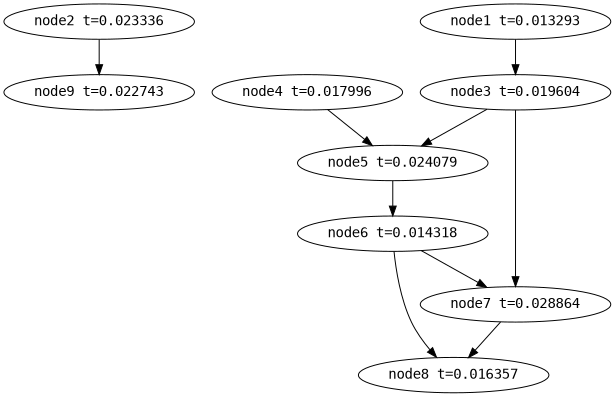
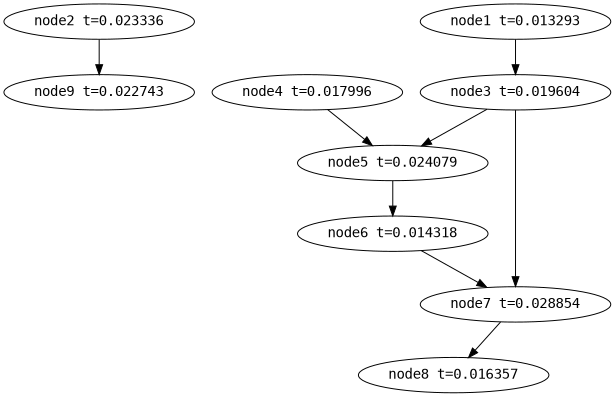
edge "node6 t=0.014318" -> "node8 t=0.016357": removed
node "node7 t=0.028864": label "node7 t=0.028864" -> "node7 t=0.028854"
